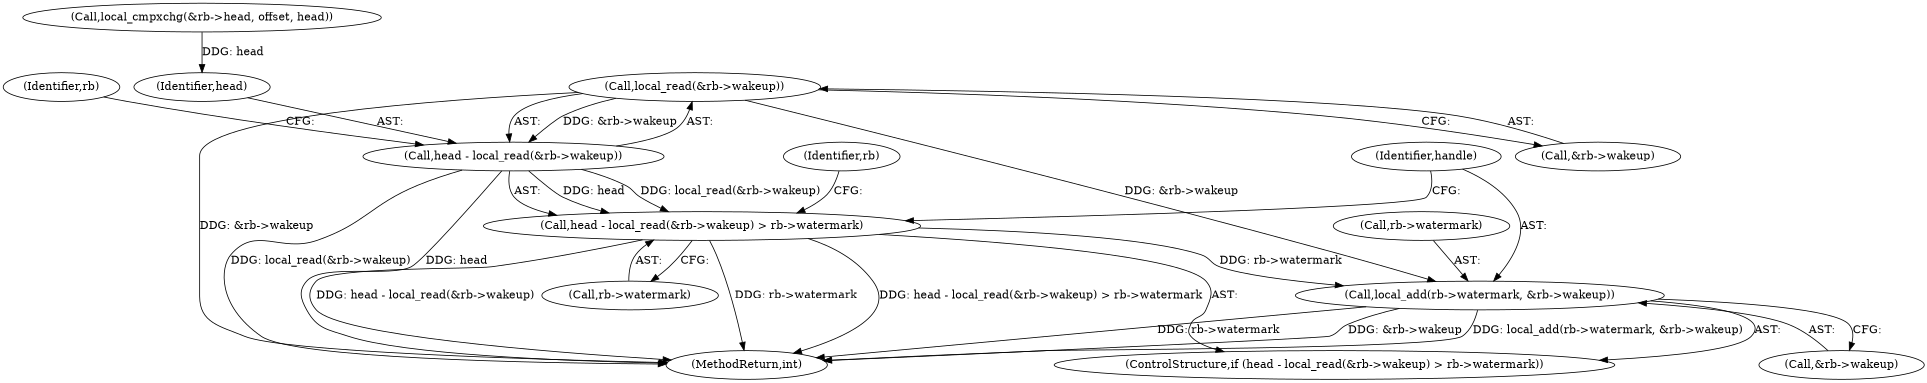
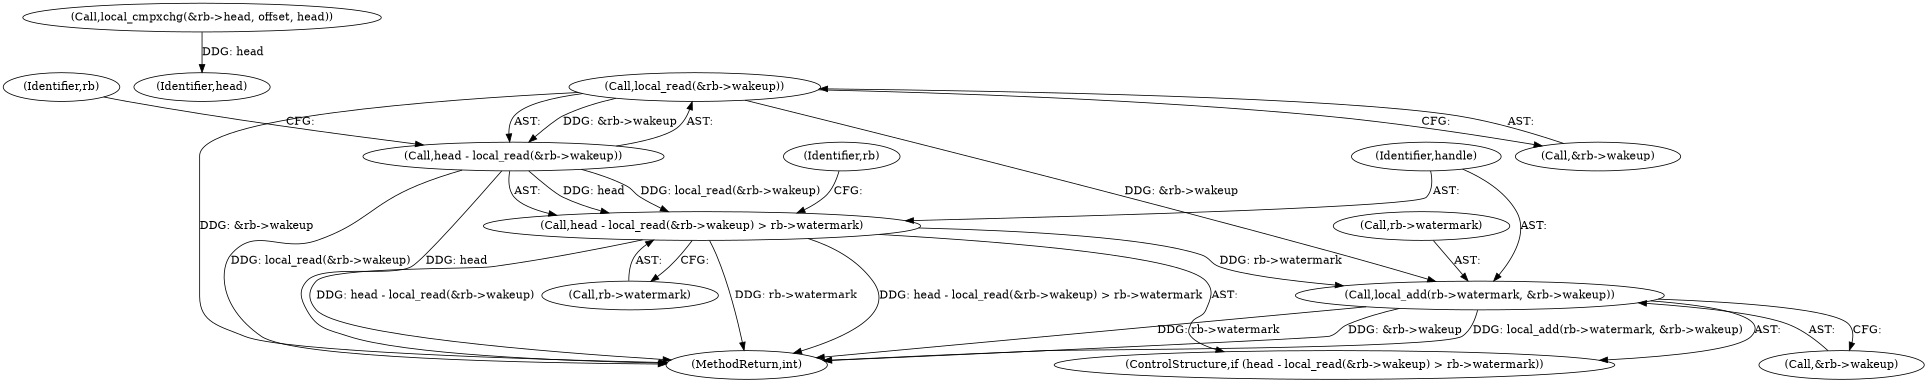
edge "(Identifier,head)" -> "(Call,head - local_read(&rb->wakeup))": removed, label "AST:"
edge "(Identifier,handle)" -> "(Call,head - local_read(&rb->wakeup) > rb->watermark)": label "CFG: " -> "AST: "
